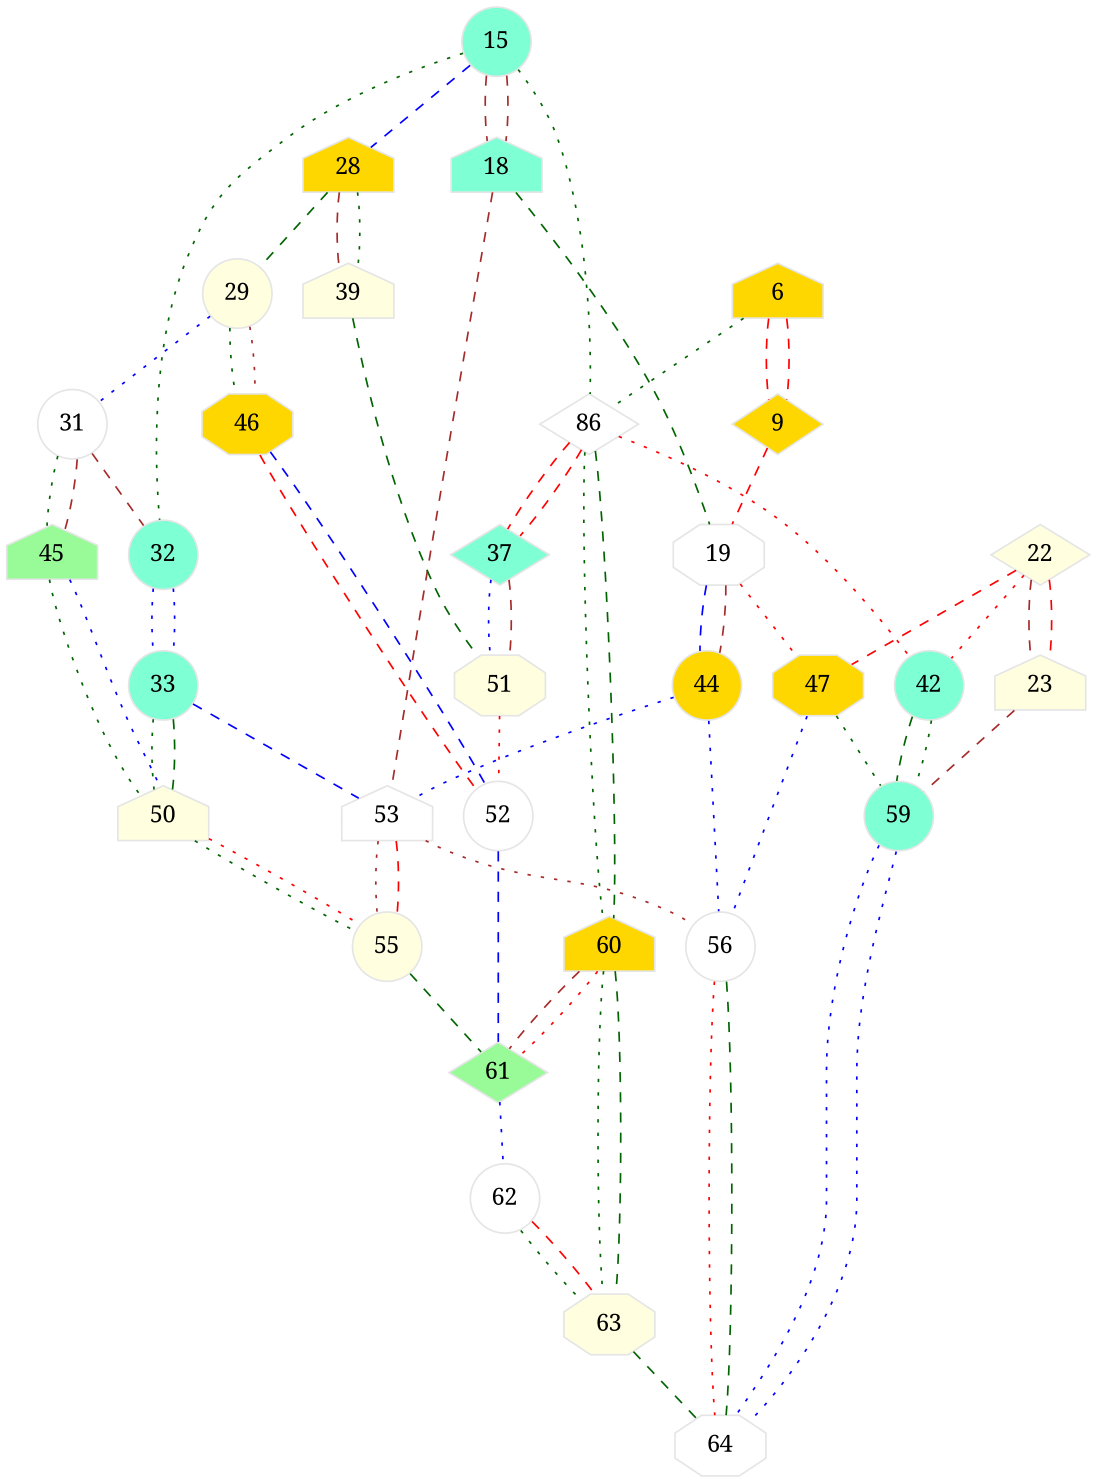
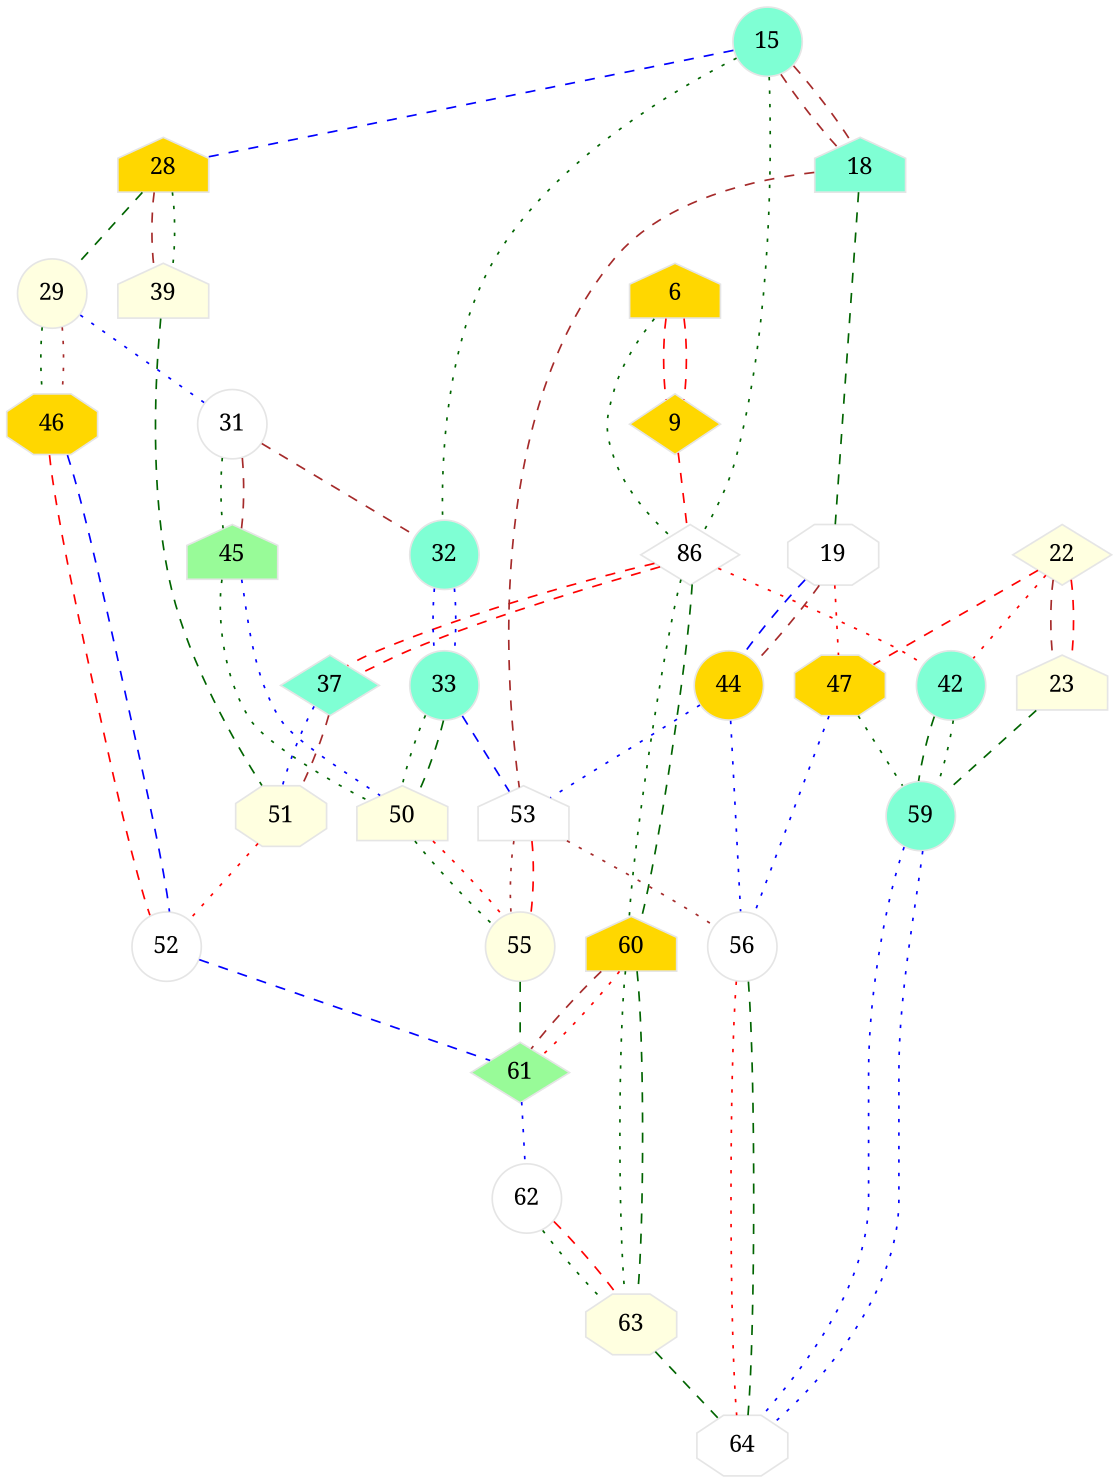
edge "9" -- "19": now "9" -- "86"
edge "23" -- "59": color brown -> darkgreen
